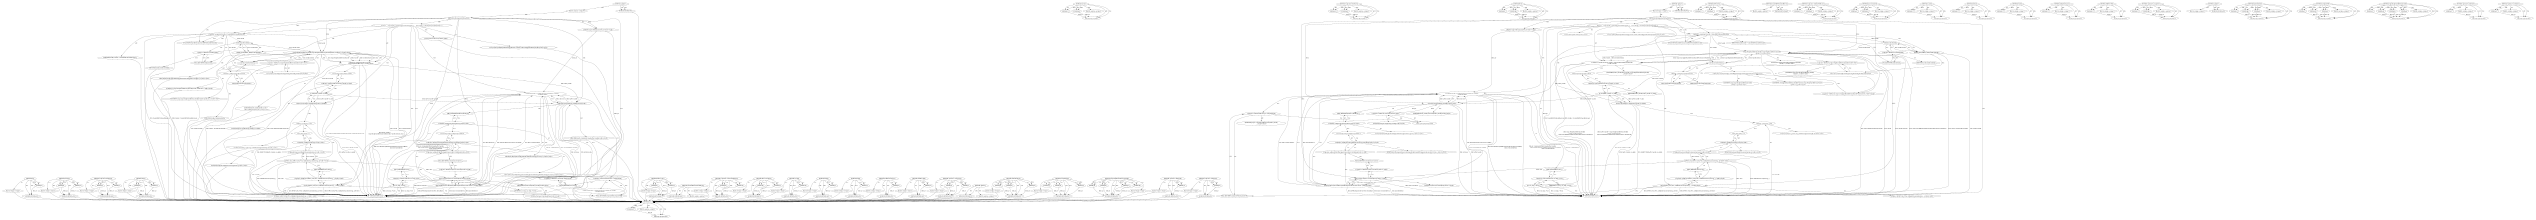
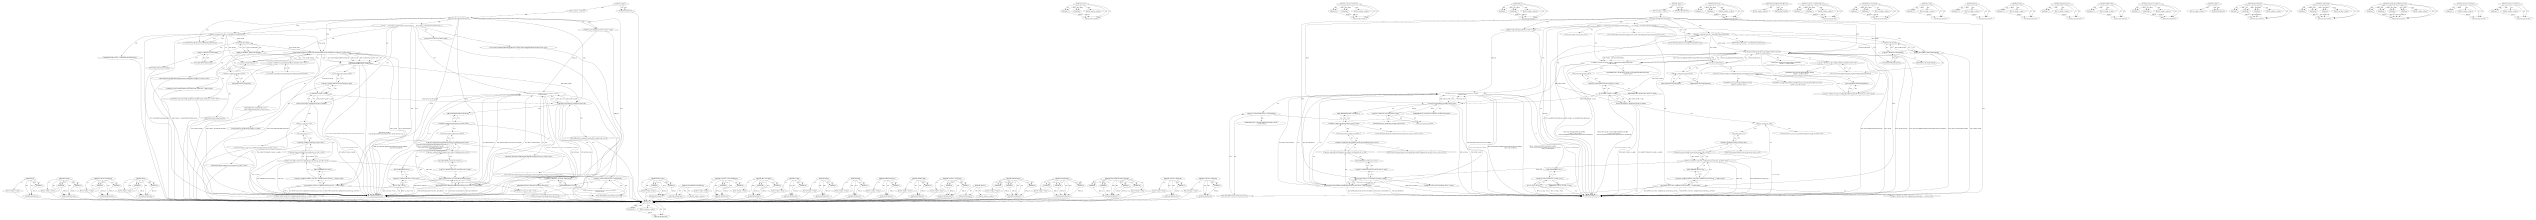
node "(FIELD_IDENTIFIER,kReadOnly,kReadOnly)": added
edge "<(base.Unretained,base::Unretained(this))<SUB>10</SUB>>" -> "<(IDENTIFIER,std,std::move(buffer_handle))<SUB>8</SUB>>": now "<(<operator>.fieldAccess,std::move)<SUB>8</SUB>>" -> "<(IDENTIFIER,std,std::move(buffer_handle))<SUB>8</SUB>>"
